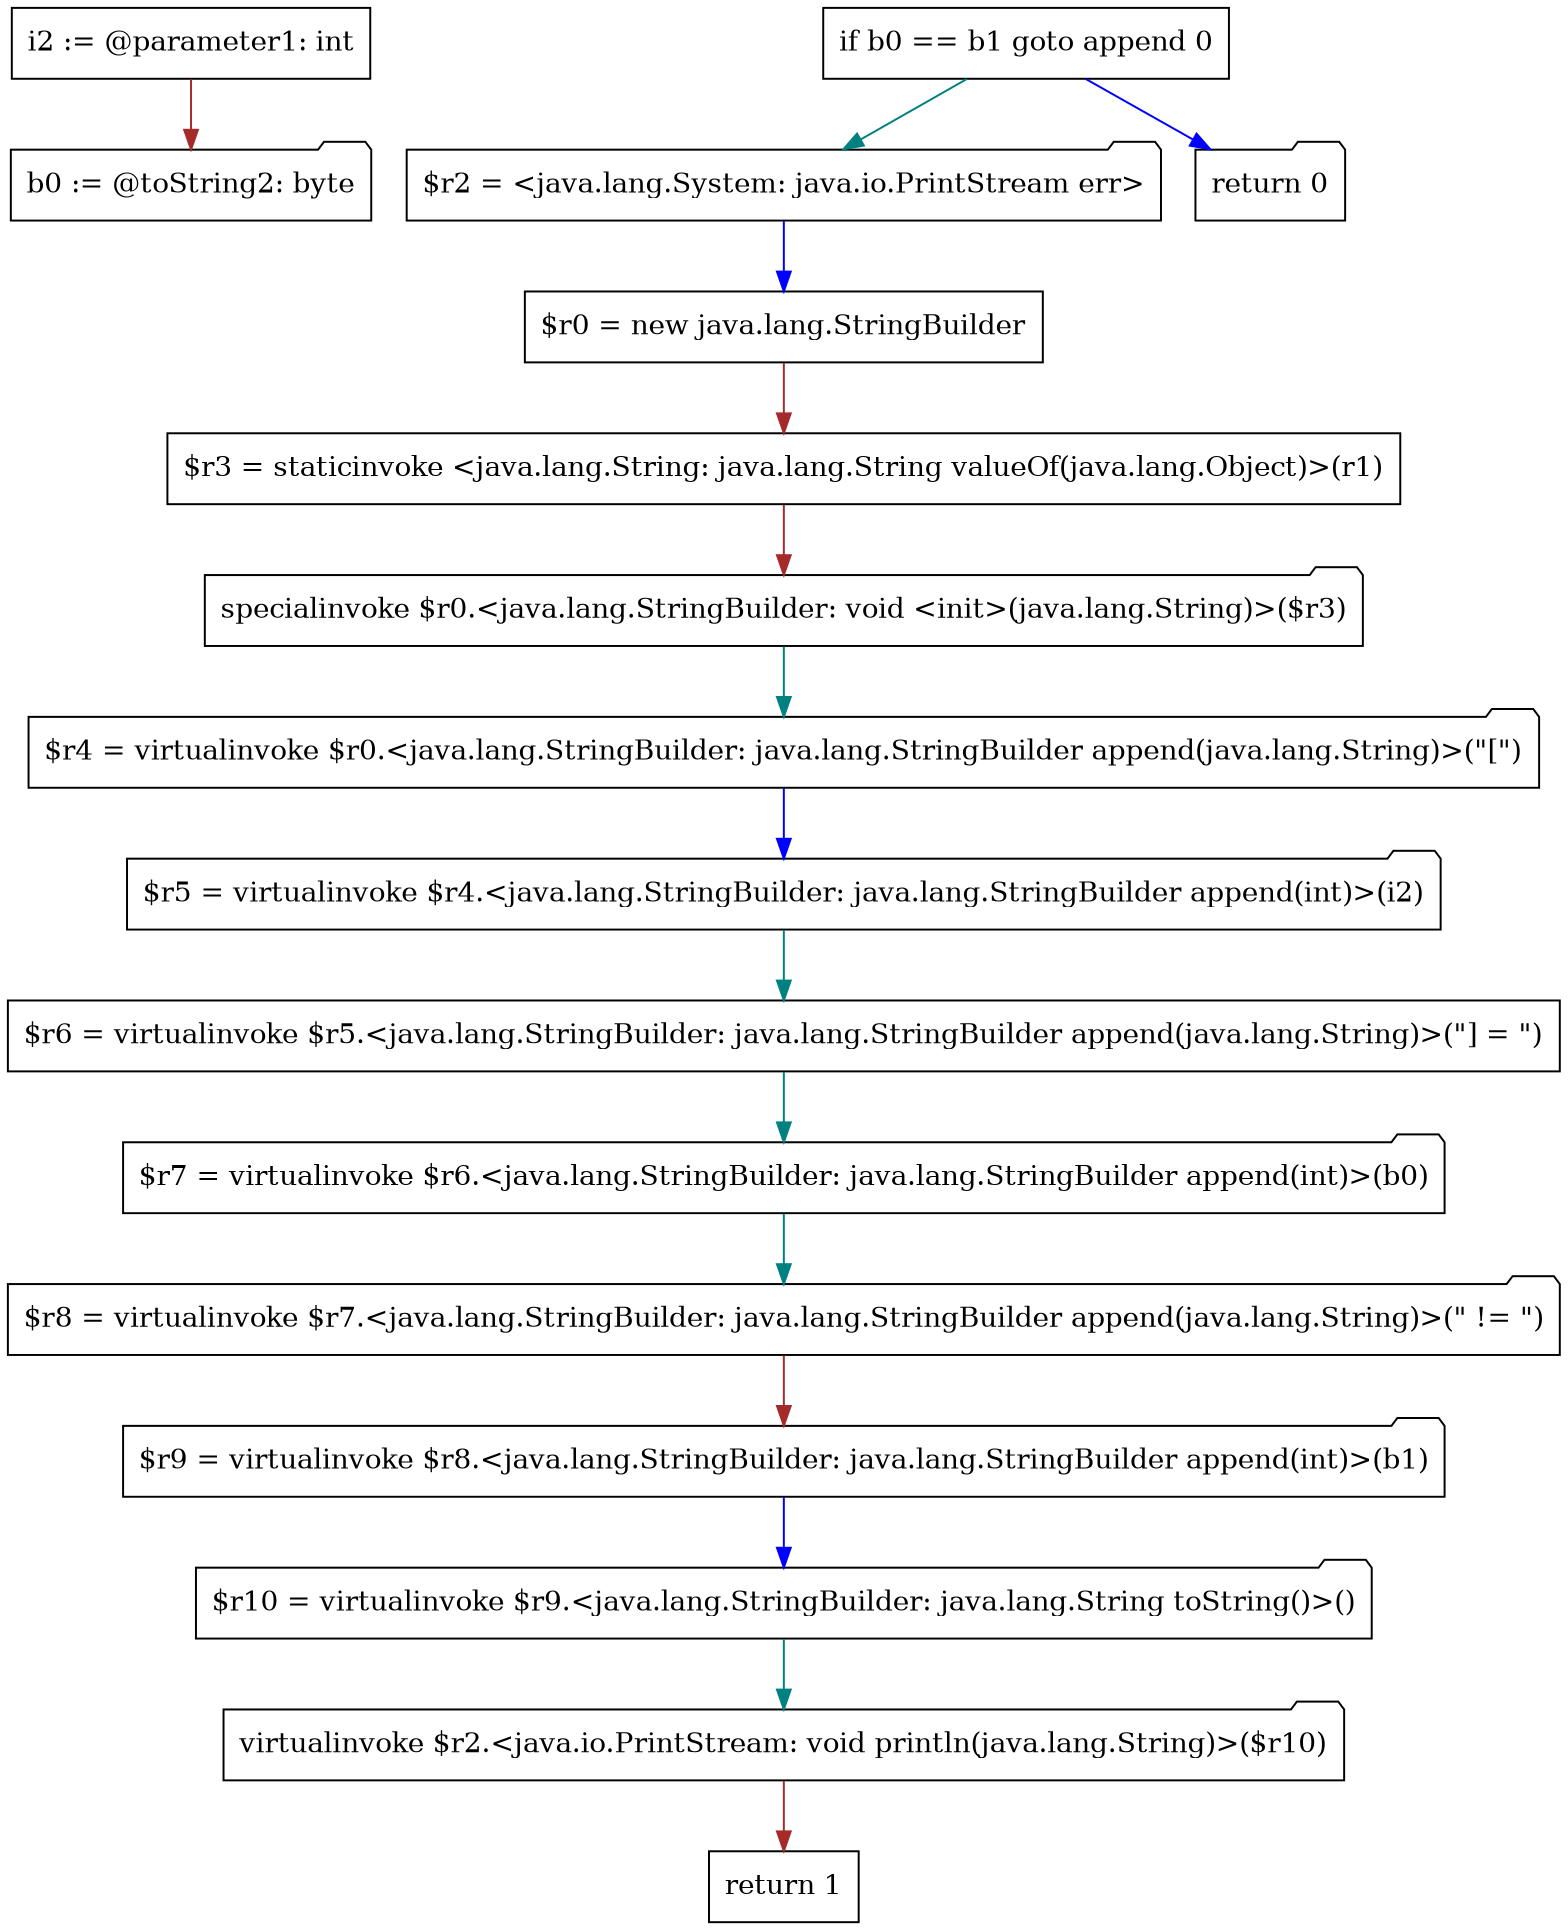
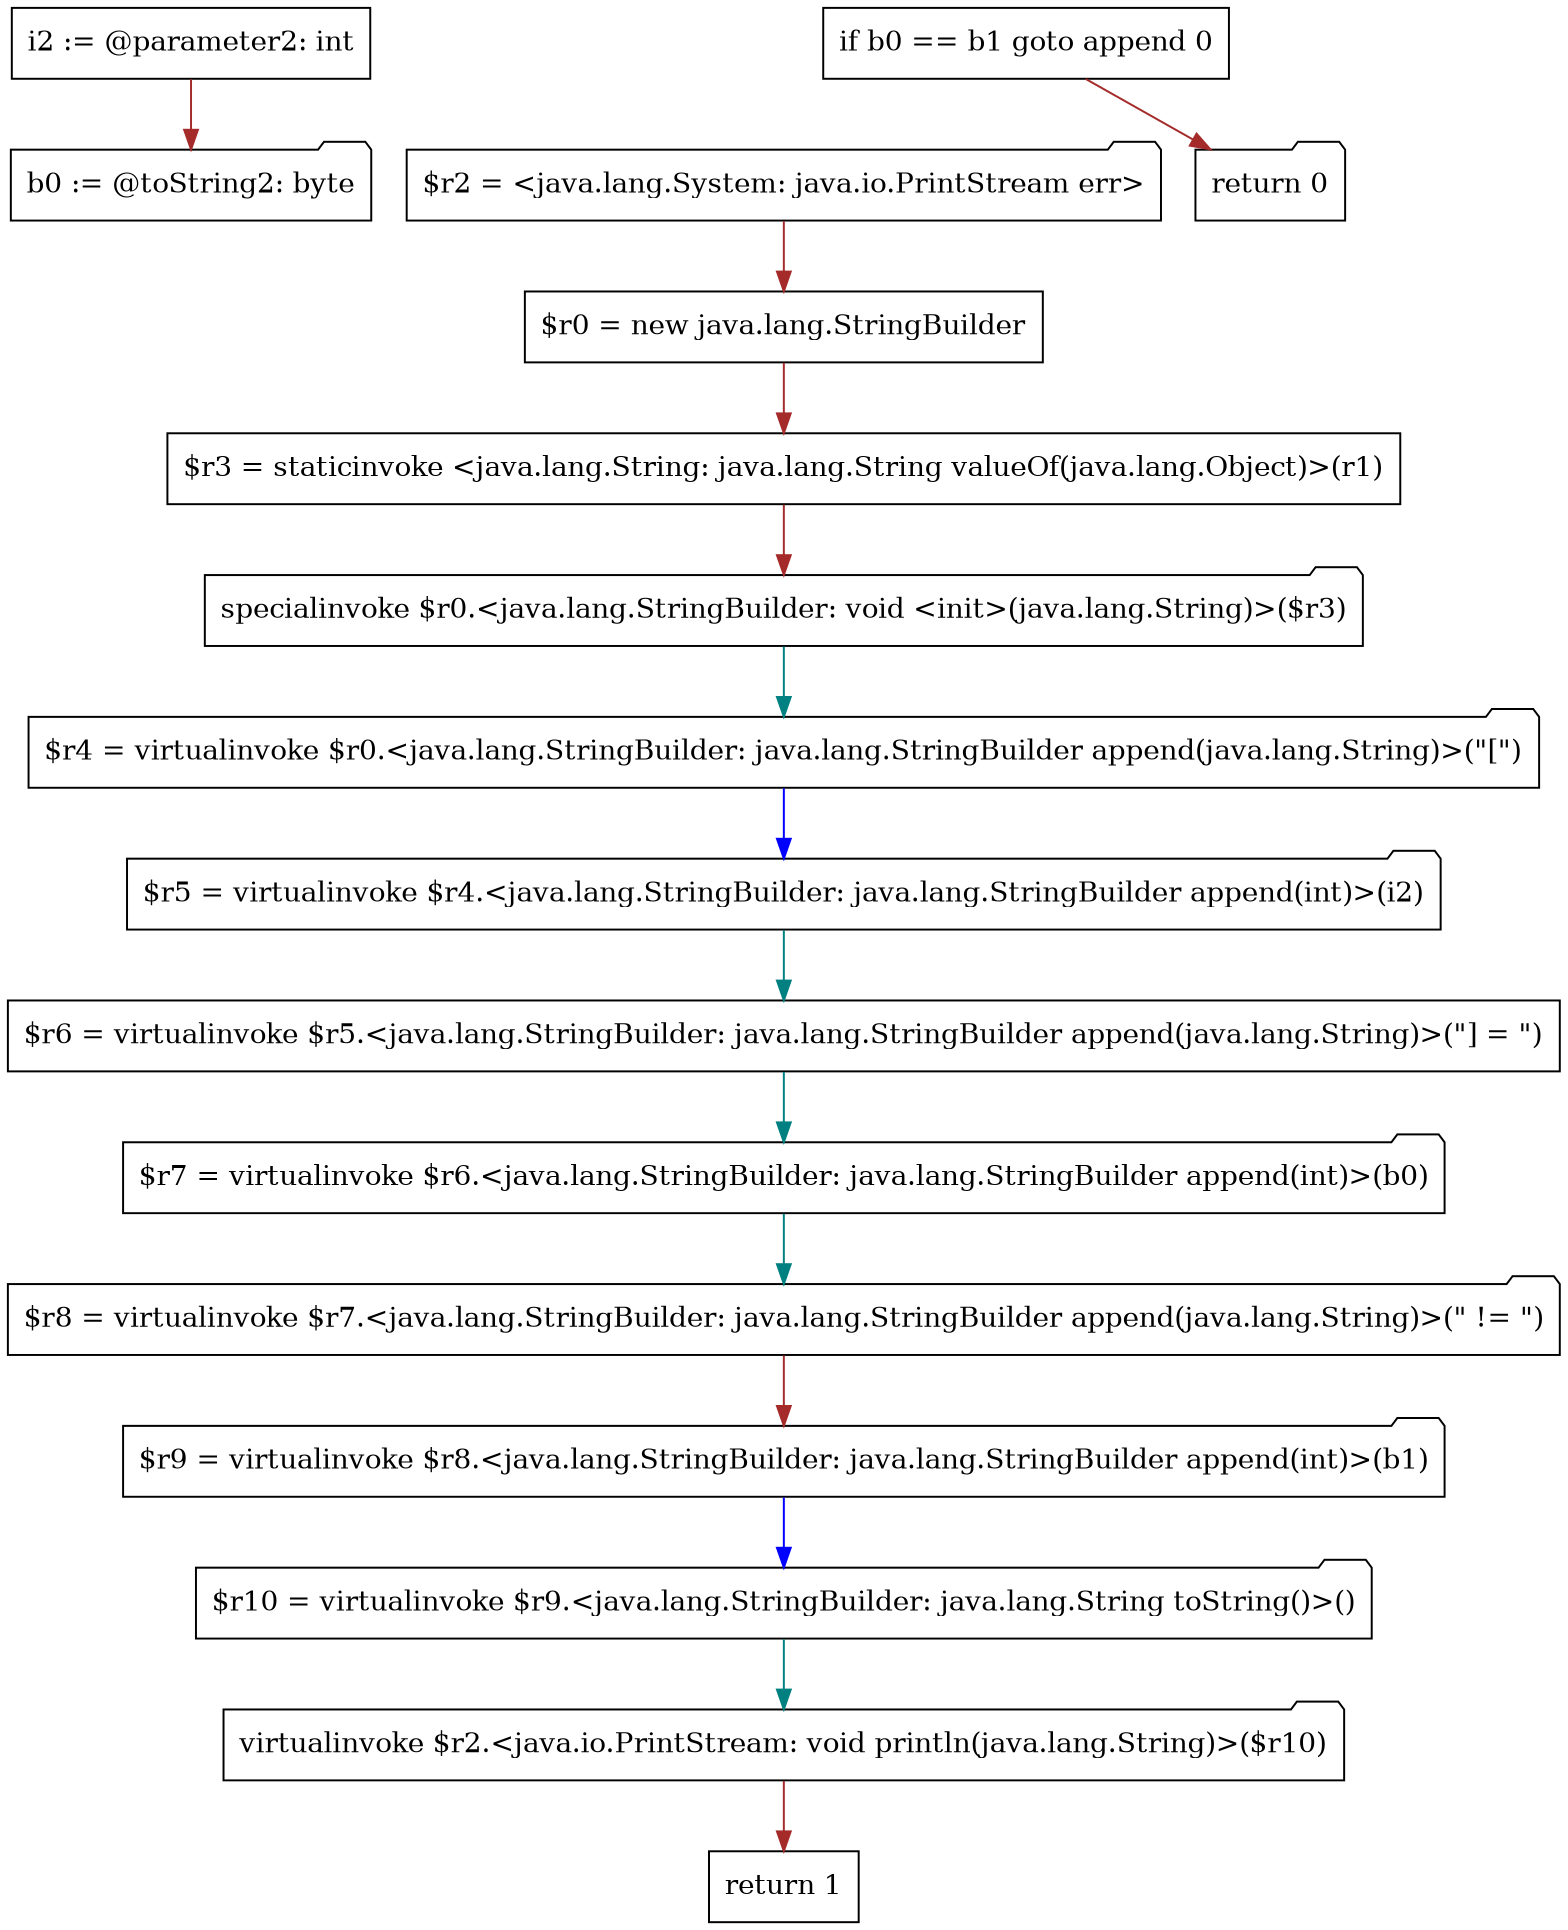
node "i2 := @parameter1: int": label "i2 := @parameter1: int" -> "i2 := @parameter2: int"
edge "if b0 == b1 goto append 0" -> "$r2 = <java.lang.System: java.io.PrintStream err>": removed
edge "if b0 == b1 goto append 0" -> "return 0": color blue -> brown
edge "$r2 = <java.lang.System: java.io.PrintStream err>" -> "$r0 = new java.lang.StringBuilder": color blue -> brown
